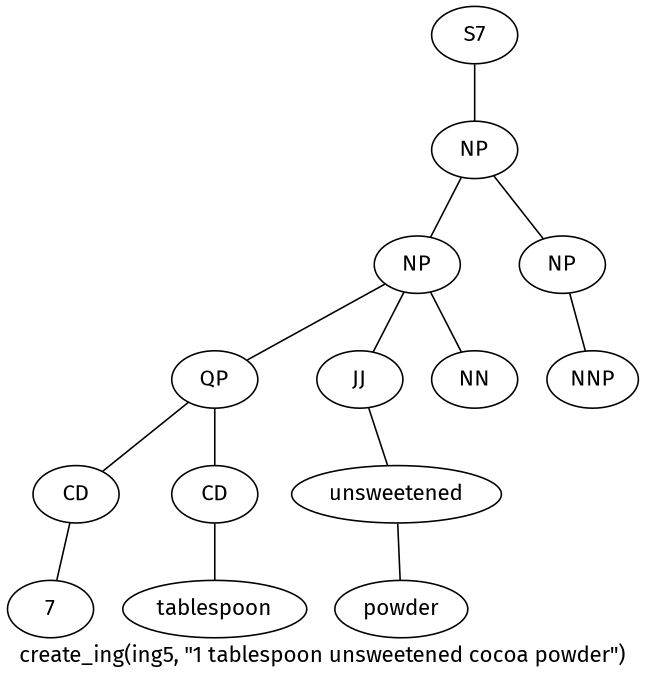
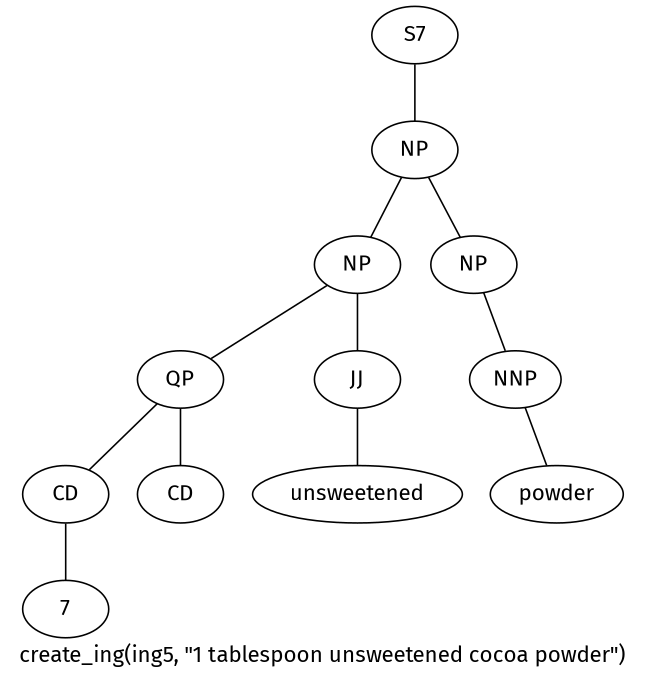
node "NN": removed
edge "unsweetened" -- "powder": now "NNP" -- "powder"
node "tablespoon": removed
